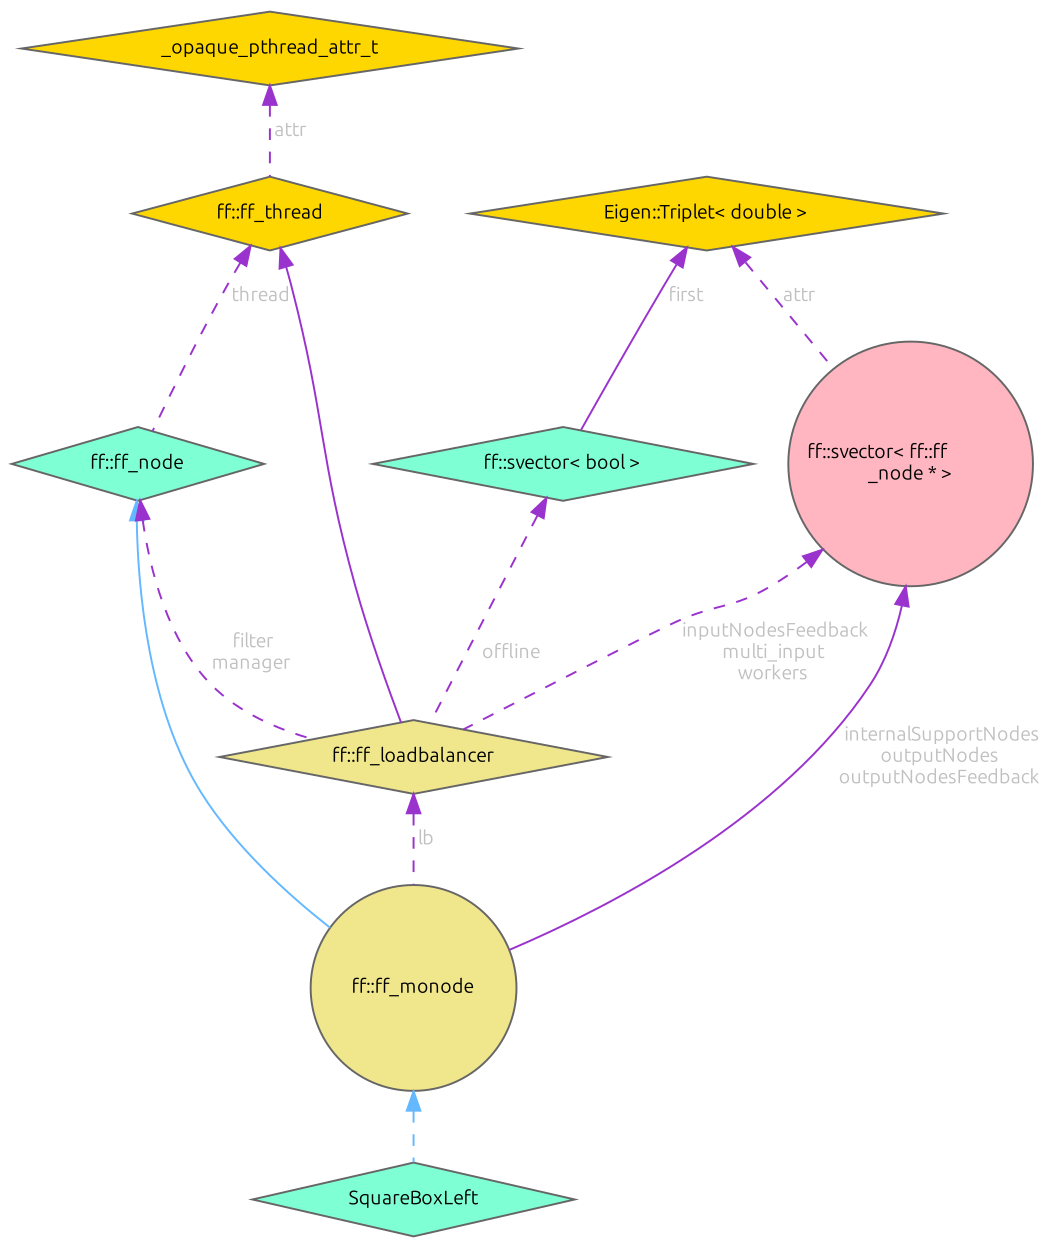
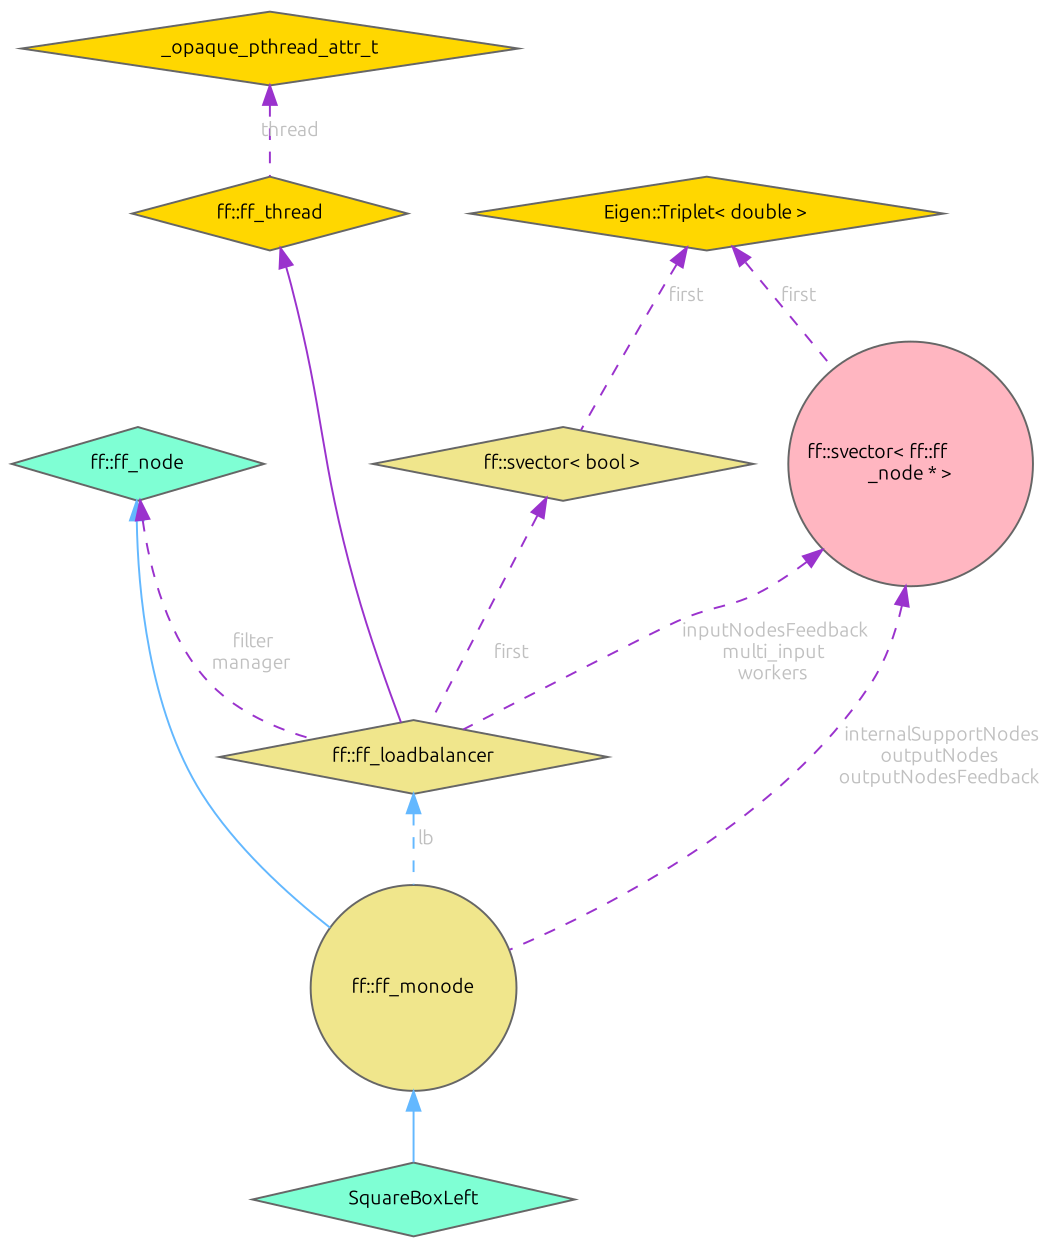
edge "ff::ff_thread" -> "_opaque_pthread_attr_t": label " attr" -> " thread"
edge "ff::svector< ff::ff _node * >" -> "Eigen::Triplet< double >": label " attr" -> " first"
edge "ff::ff_node" -> "ff::ff_thread": removed, label "thread"
edge "ff::svector< bool >" -> "Eigen::Triplet< double >": style solid -> dashed
node "ff::svector< bool >": fillcolor aquamarine -> khaki
edge "ff::ff_loadbalancer" -> "ff::svector< bool >": label " offline" -> " first"
edge "ff::ff_monode" -> "ff::svector< ff::ff _node * >": style solid -> dashed
edge "ff::ff_monode" -> "ff::ff_loadbalancer": color darkorchid3 -> steelblue1
edge "SquareBoxLeft" -> "ff::ff_monode": style dashed -> solid
